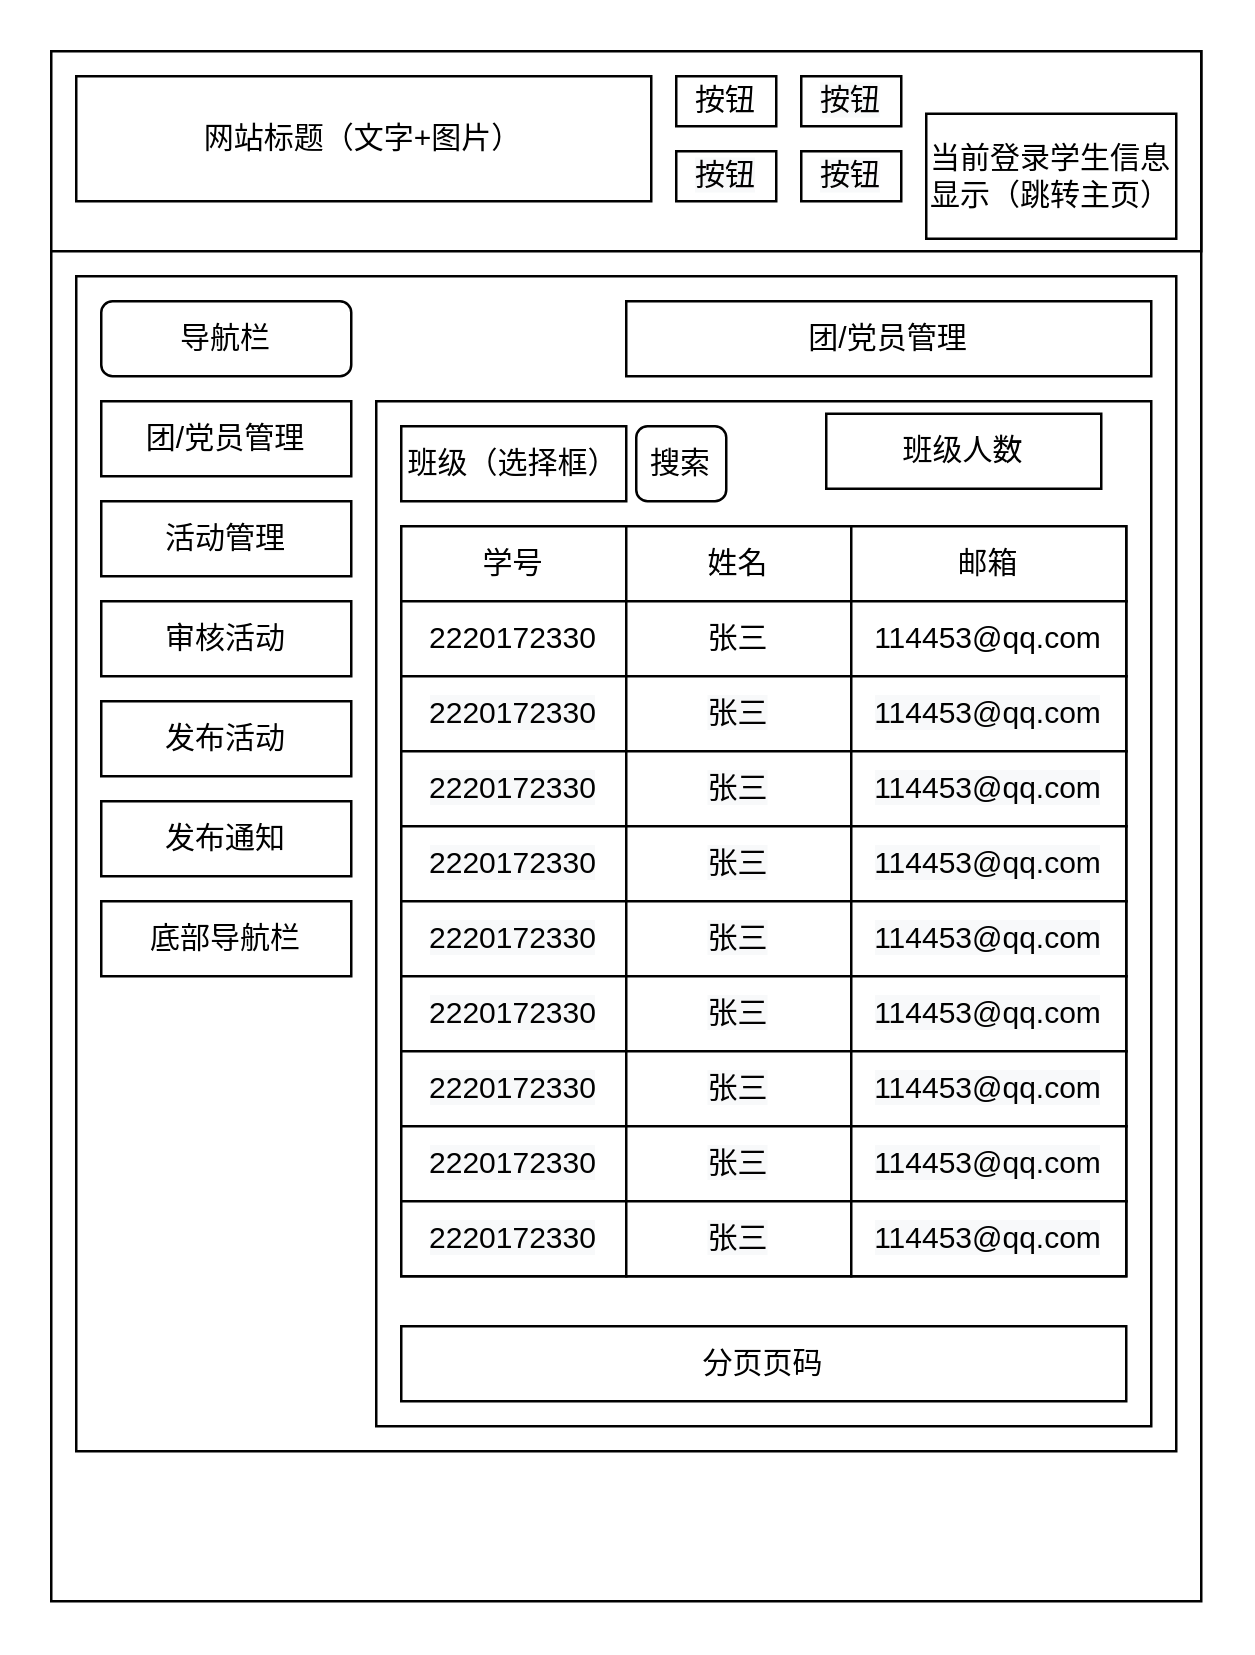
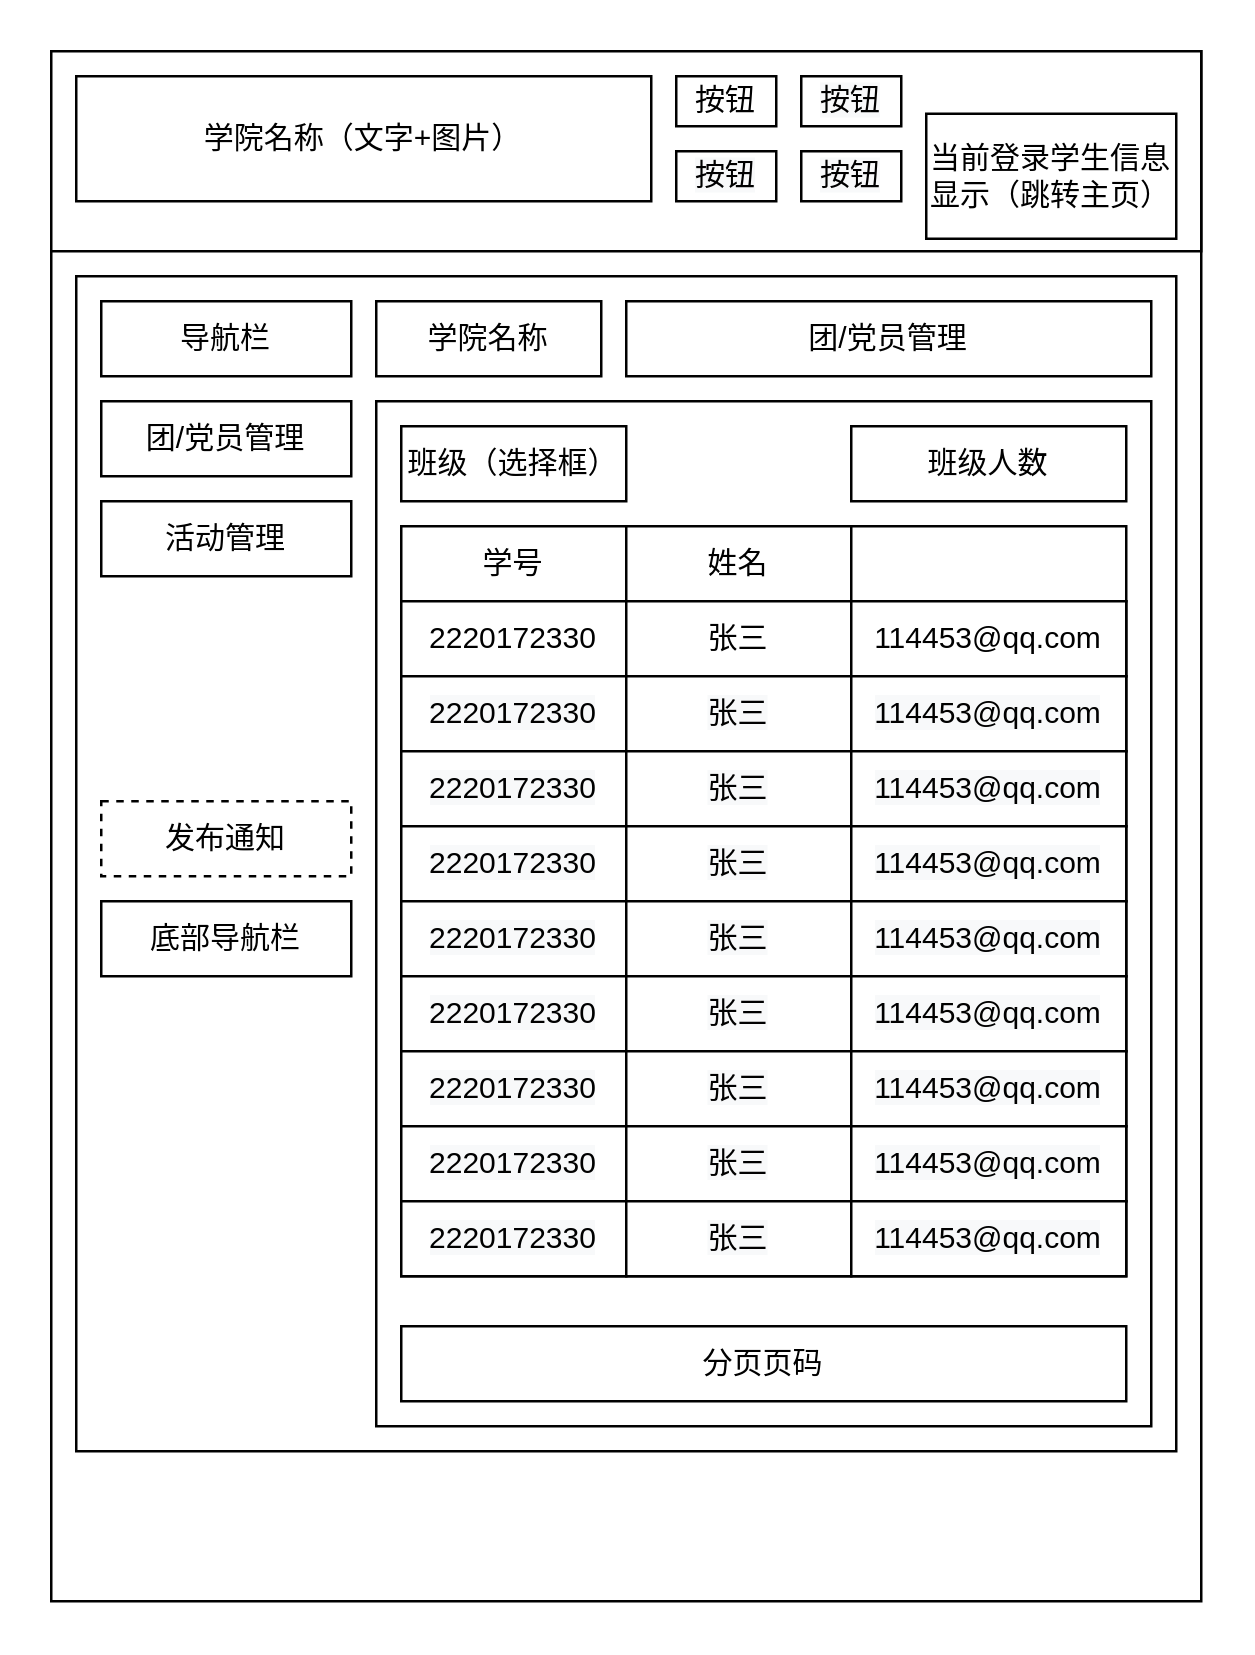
node "网站标题（文字+图片）": label "网站标题（文字+图片）" -> "学院名称（文字+图片）"
node "导航栏": shape rounded rectangle -> rectangle
node "学院名称": added
node "班级人数": moved (964, 451) -> (989, 464)
node "搜索": removed
node "邮箱": removed
node "审核活动": removed
node "发布活动": removed
node "发布通知": style solid -> dashed
